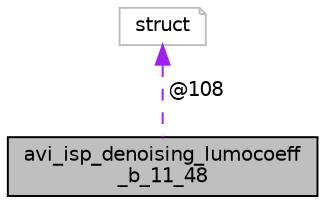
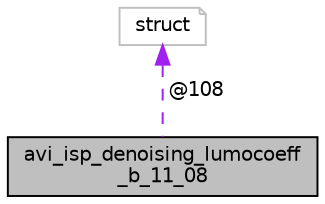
node "avi_isp_denoising_lumocoeff _b_11_48": label "avi_isp_denoising_lumocoeff _b_11_48" -> "avi_isp_denoising_lumocoeff _b_11_08"
